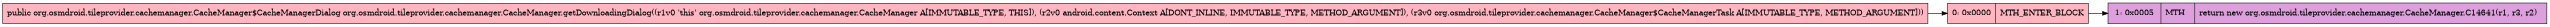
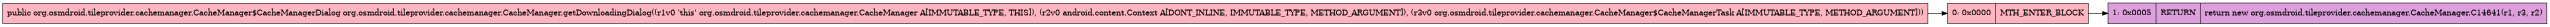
node "1: 0x0005": text "MTH" -> "RETURN"
